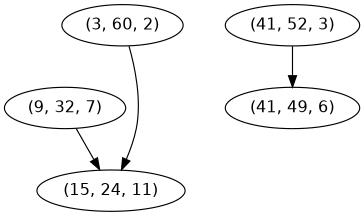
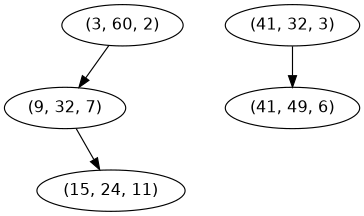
node "(41, 52, 3)": label "(41, 52, 3)" -> "(41, 32, 3)"
edge "(3, 60, 2)" -> "(15, 24, 11)": now "(3, 60, 2)" -> "(9, 32, 7)"
